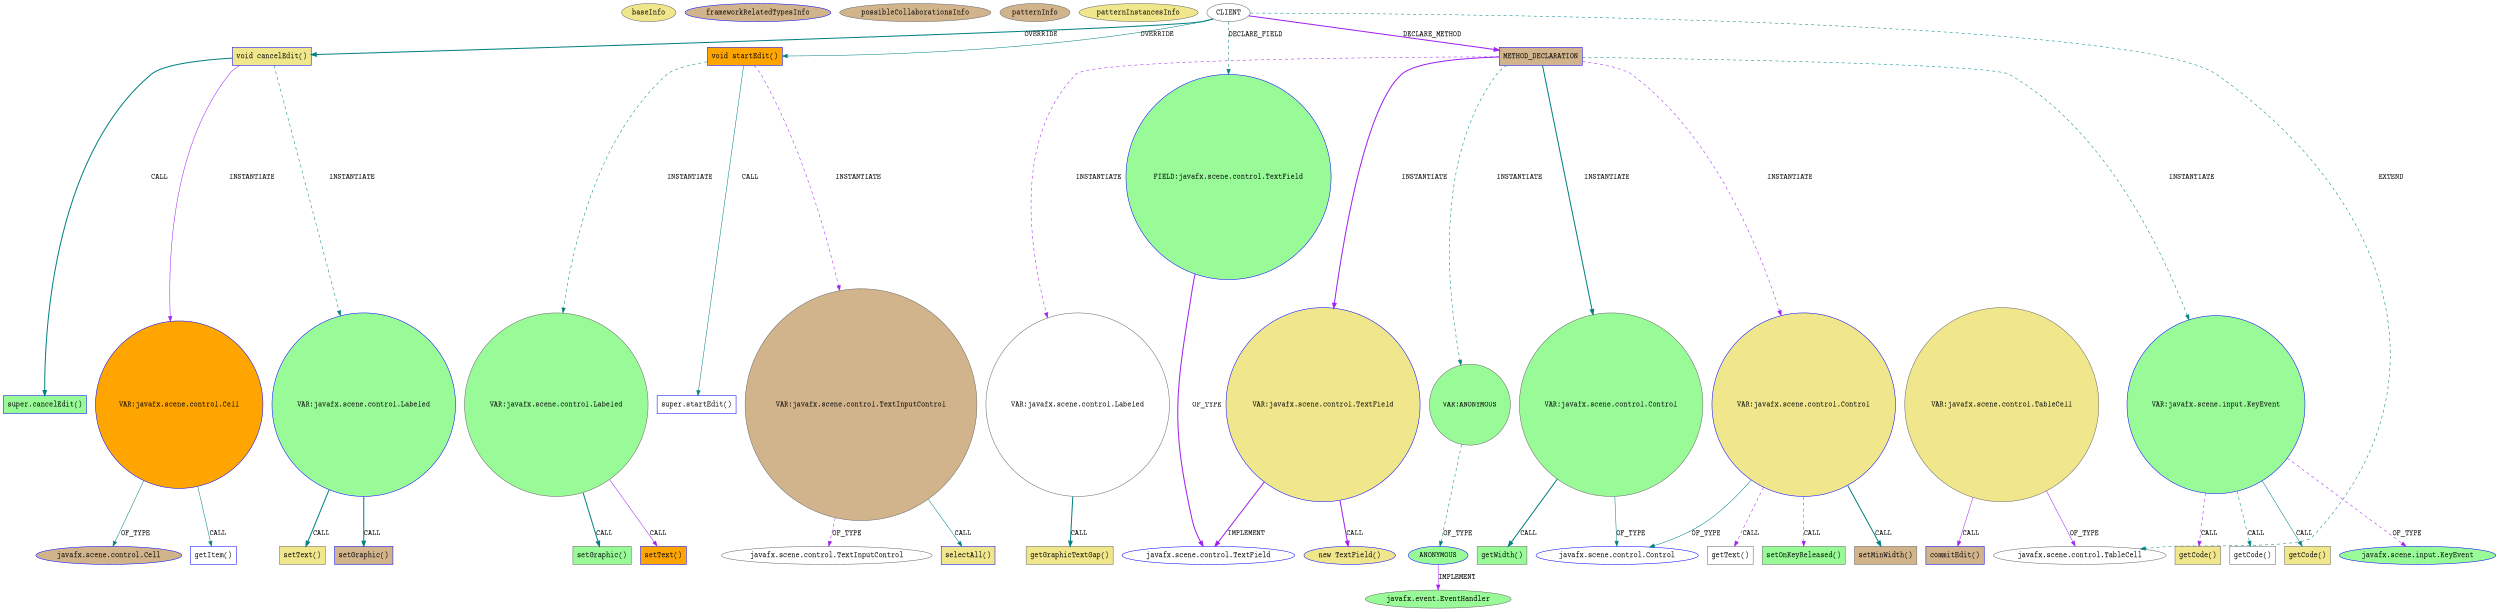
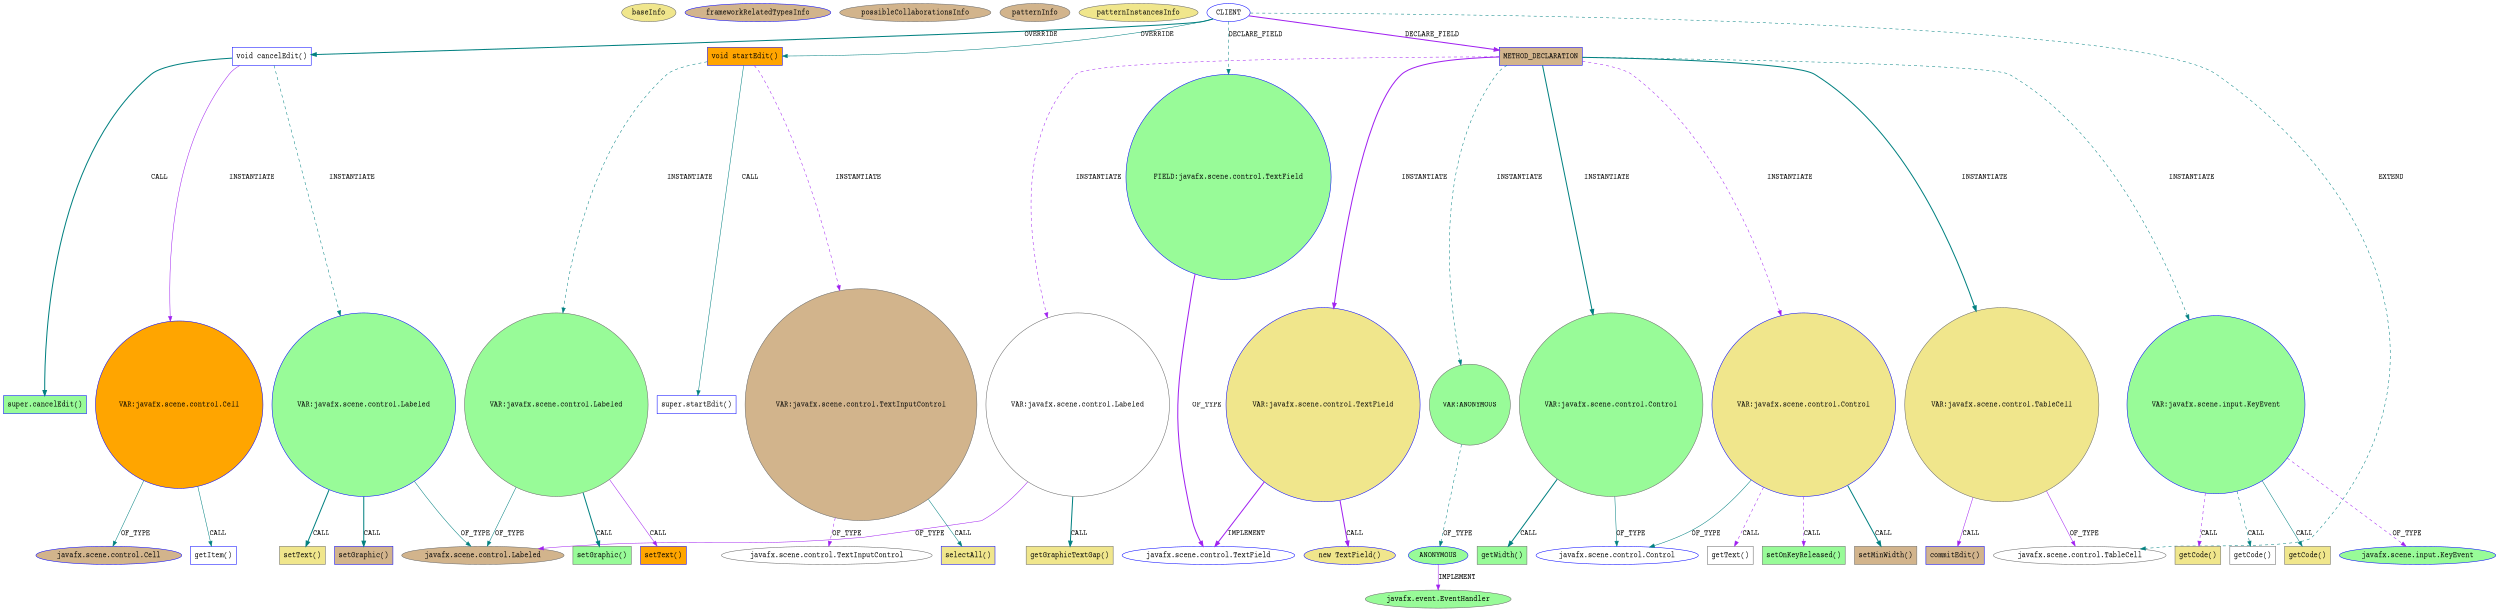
node "CLIENT": color gray40 -> blue
edge "CLIENT" -> "METHOD_DECLARATION": label "DECLARE_METHOD" -> "DECLARE_FIELD"
node "void cancelEdit()": fillcolor khaki -> white
edge "METHOD_DECLARATION" -> "VAR:javafx.scene.control.TableCell": added, label "INSTANTIATE"
node "javafx.scene.control.Labeled": added
